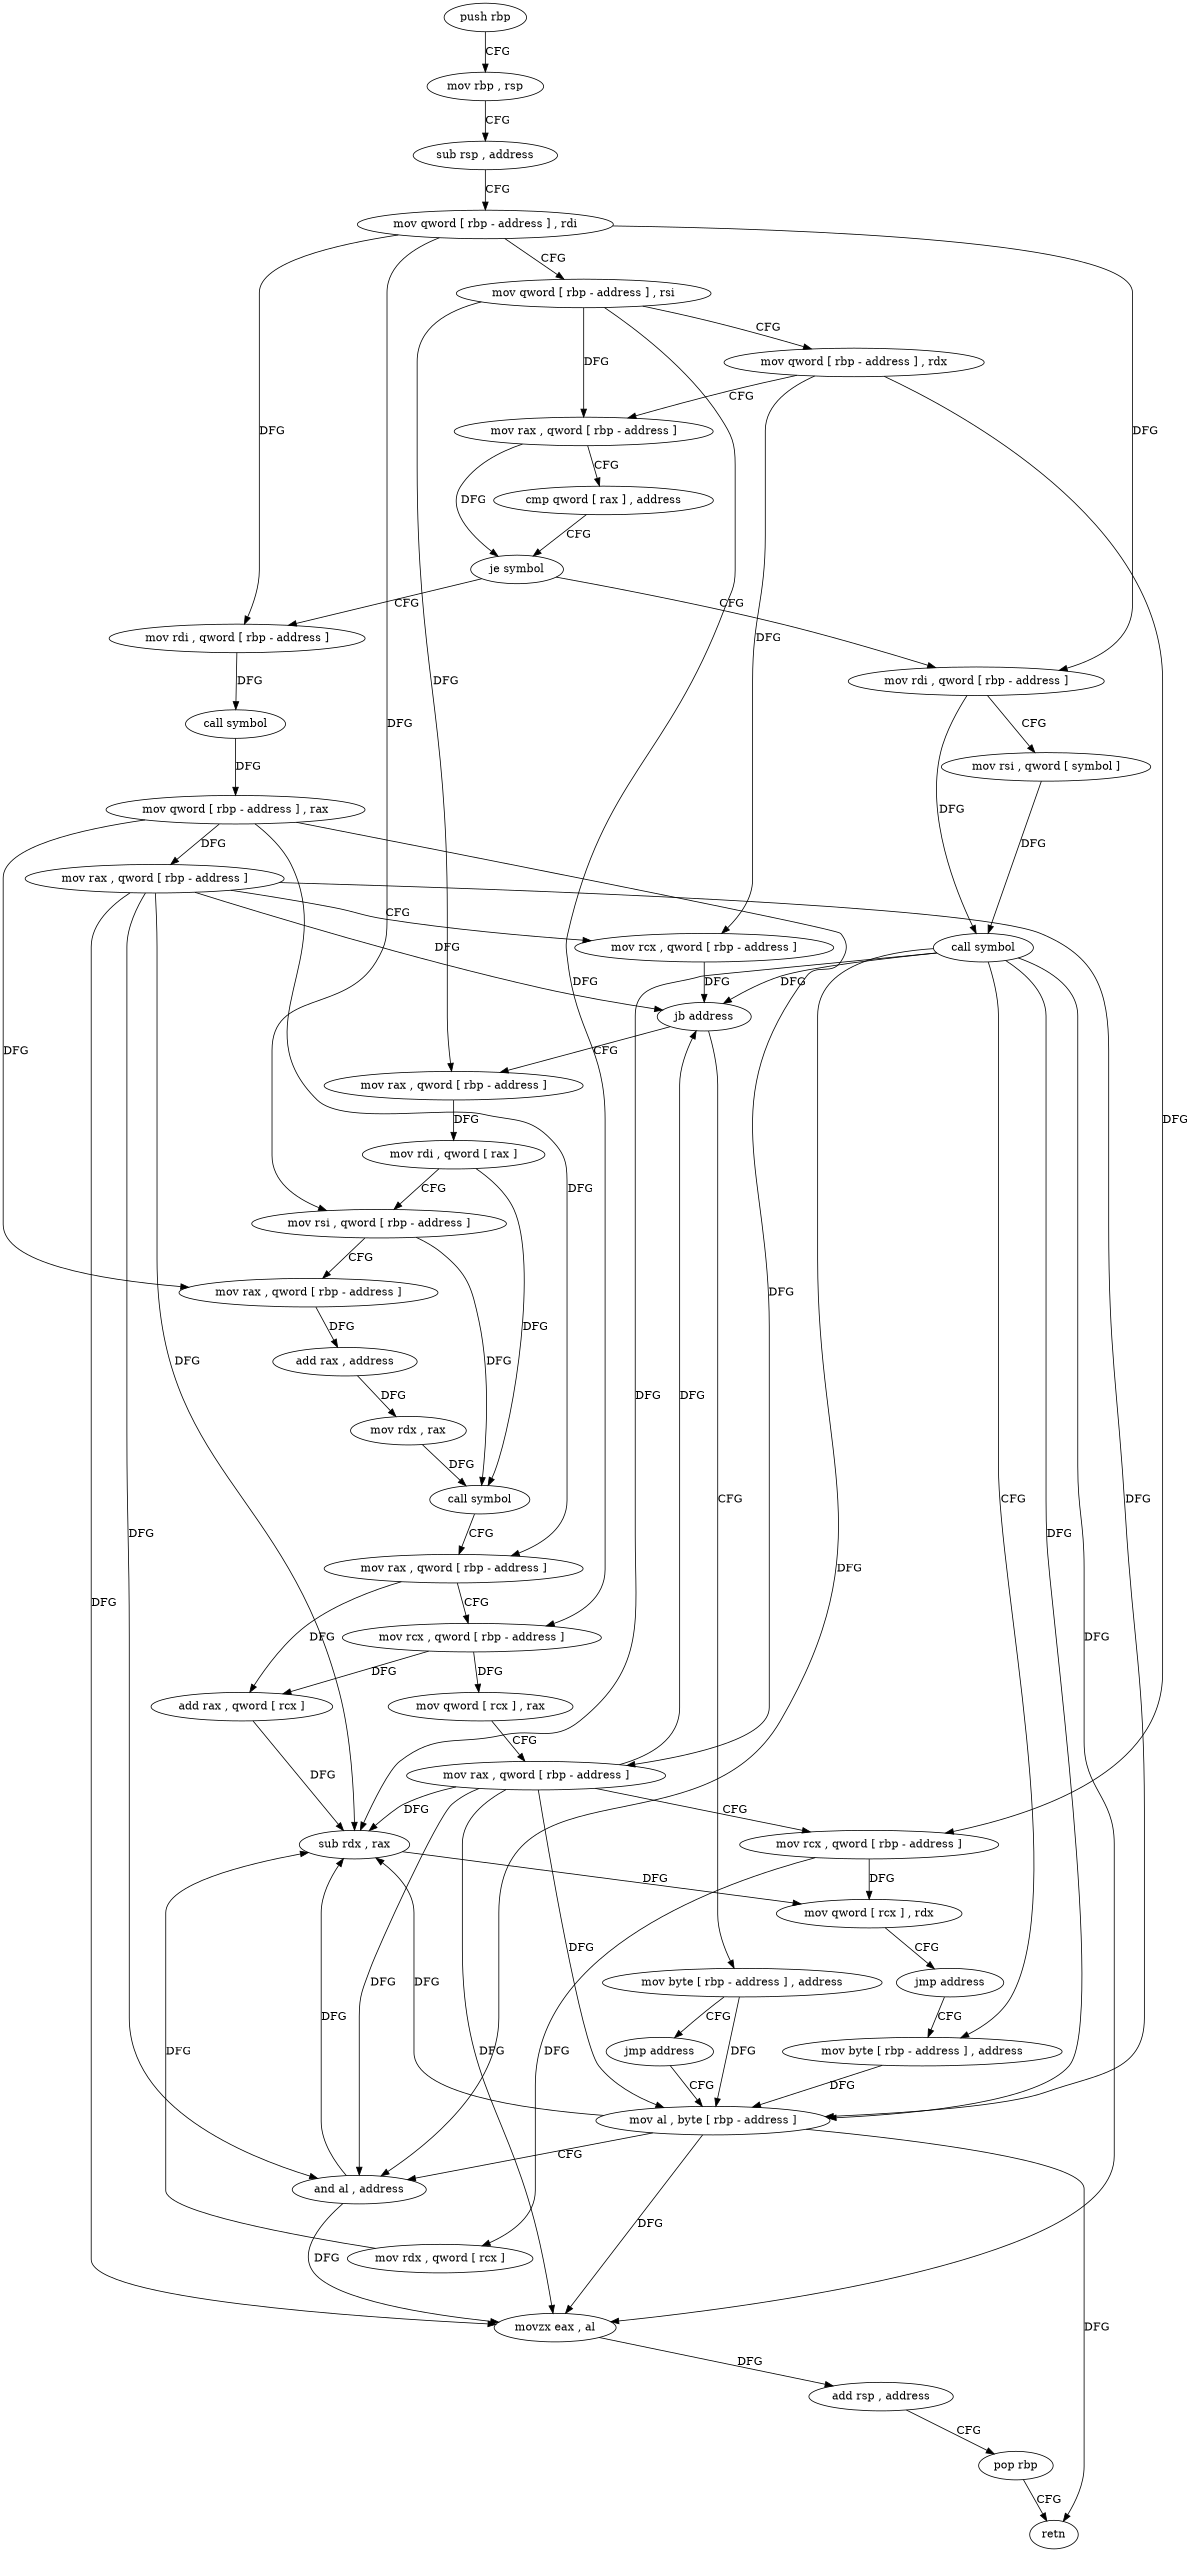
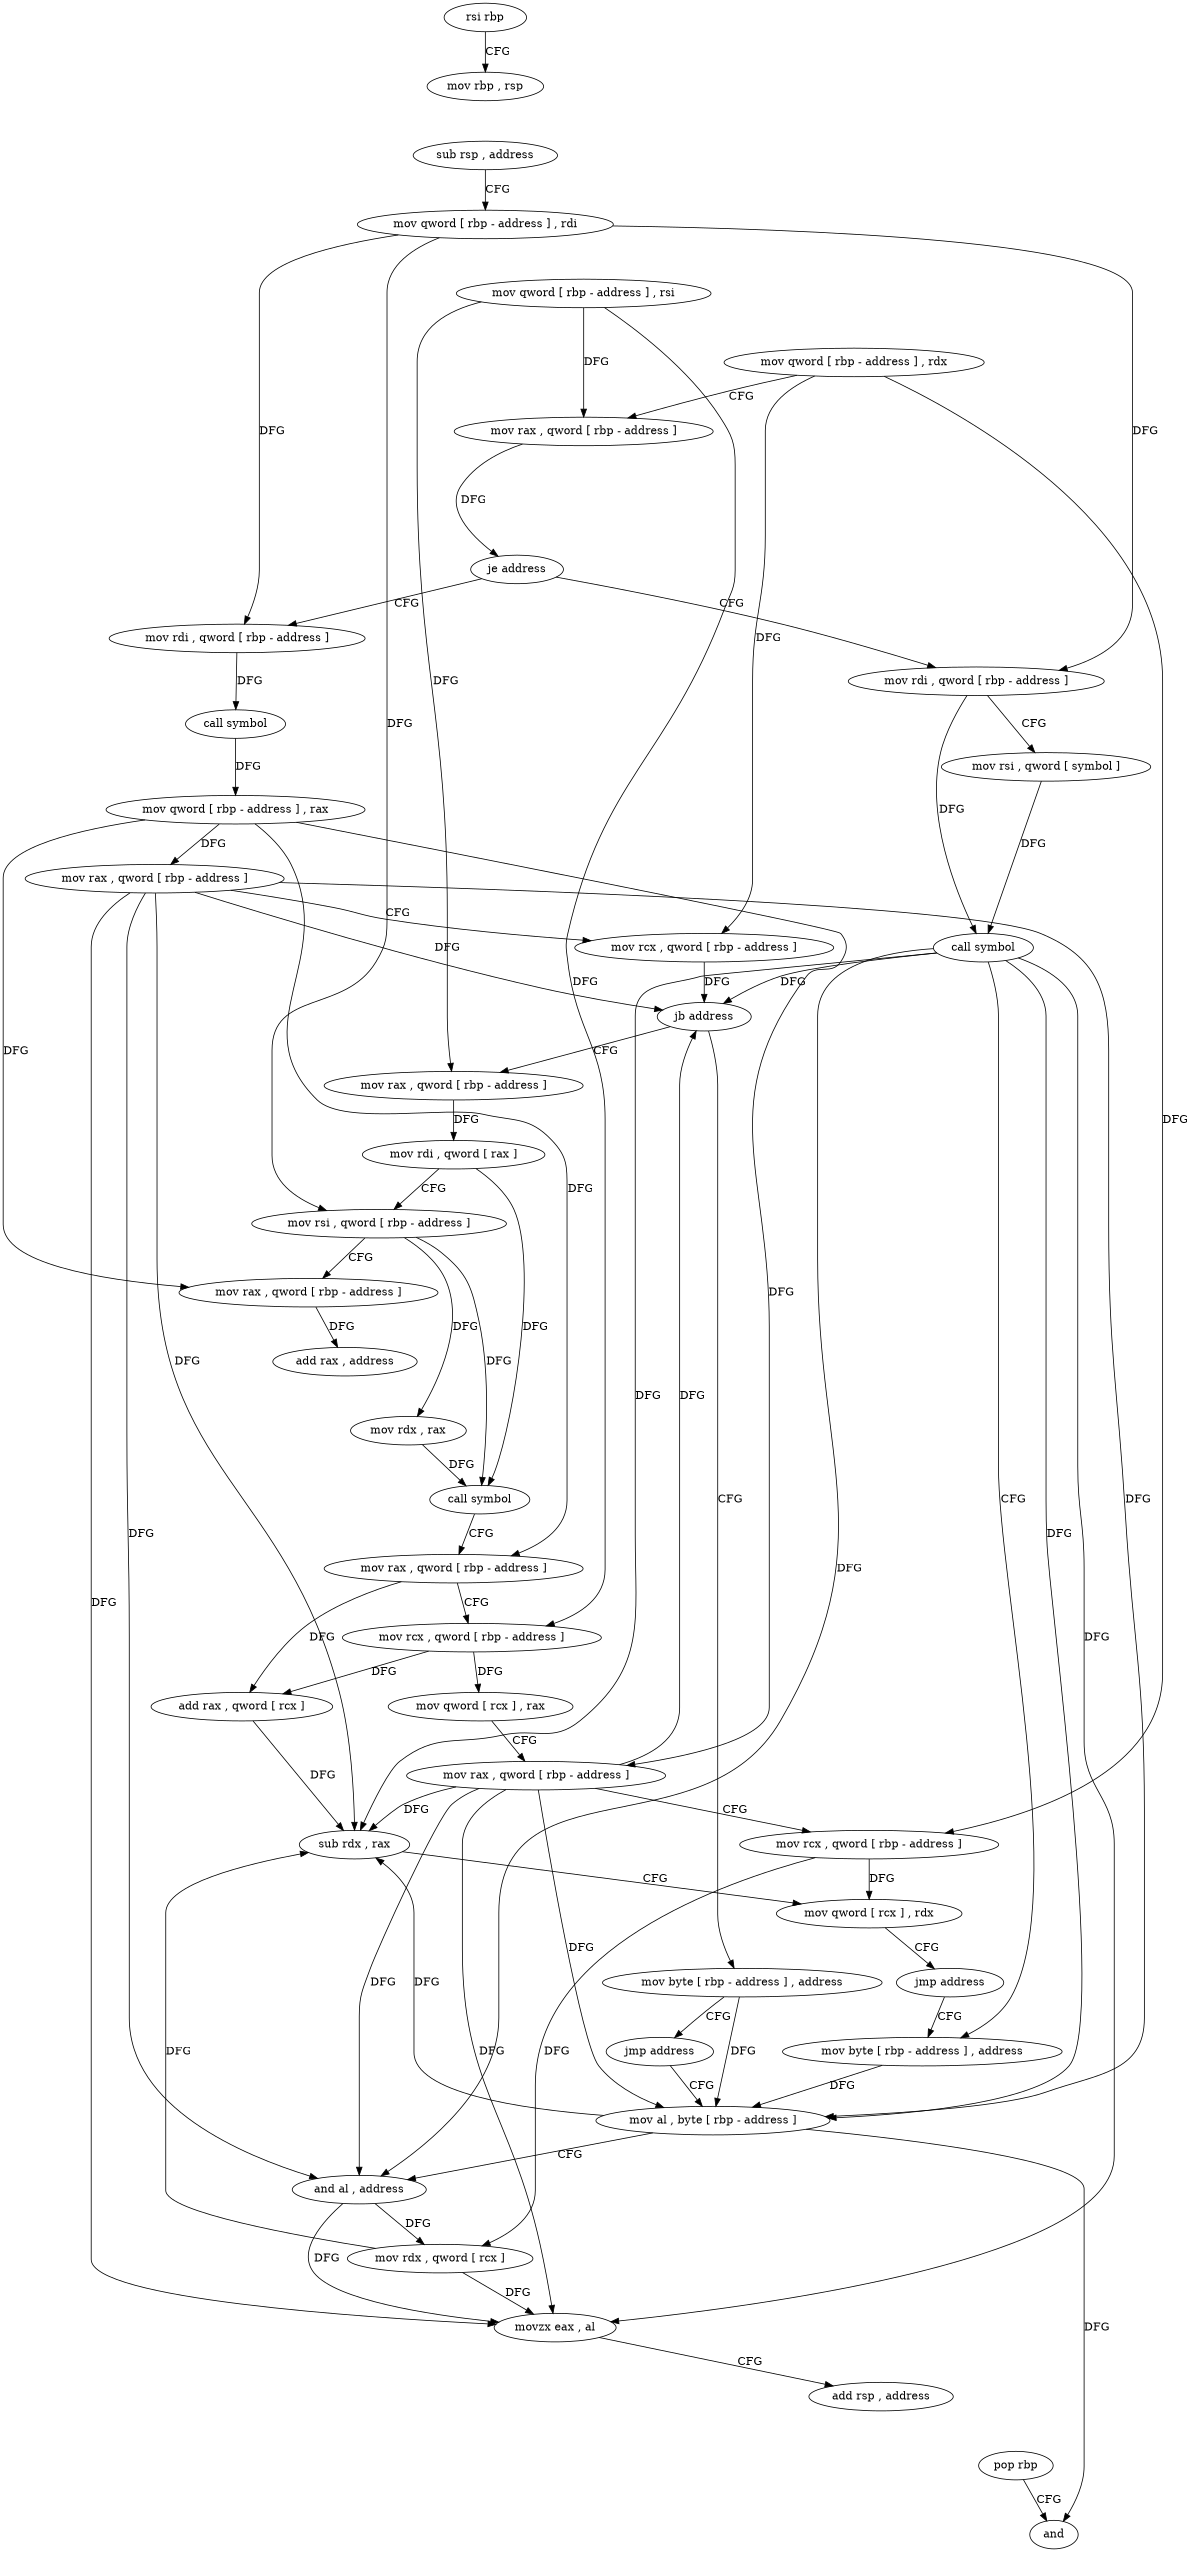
node "push rbp": label "push rbp" -> "rsi rbp"
edge "mov rbp , rsp" -> "sub rsp , address": removed, label "CFG"
edge "mov qword [ rbp - address ] , rdi" -> "mov qword [ rbp - address ] , rsi": removed, label "CFG"
edge "mov qword [ rbp - address ] , rsi" -> "mov qword [ rbp - address ] , rdx": removed, label "CFG"
node "cmp qword [ rax ] , address": removed
node "je symbol": label "je symbol" -> "je address"
edge "add rax , address" -> "mov rdx , rax": now "mov rsi , qword [ rbp - address ]" -> "mov rdx , rax"
edge "sub rdx , rax" -> "mov qword [ rcx ] , rdx": label "DFG" -> "CFG"
edge "and al , address" -> "sub rdx , rax": now "and al , address" -> "mov rdx , qword [ rcx ]"
edge "mov al , byte [ rbp - address ]" -> "movzx eax , al": now "mov rdx , qword [ rcx ]" -> "movzx eax , al"
edge "movzx eax , al" -> "add rsp , address": label "DFG" -> "CFG"
edge "add rsp , address" -> "pop rbp": removed, label "CFG"
node "retn": label "retn" -> "and"
